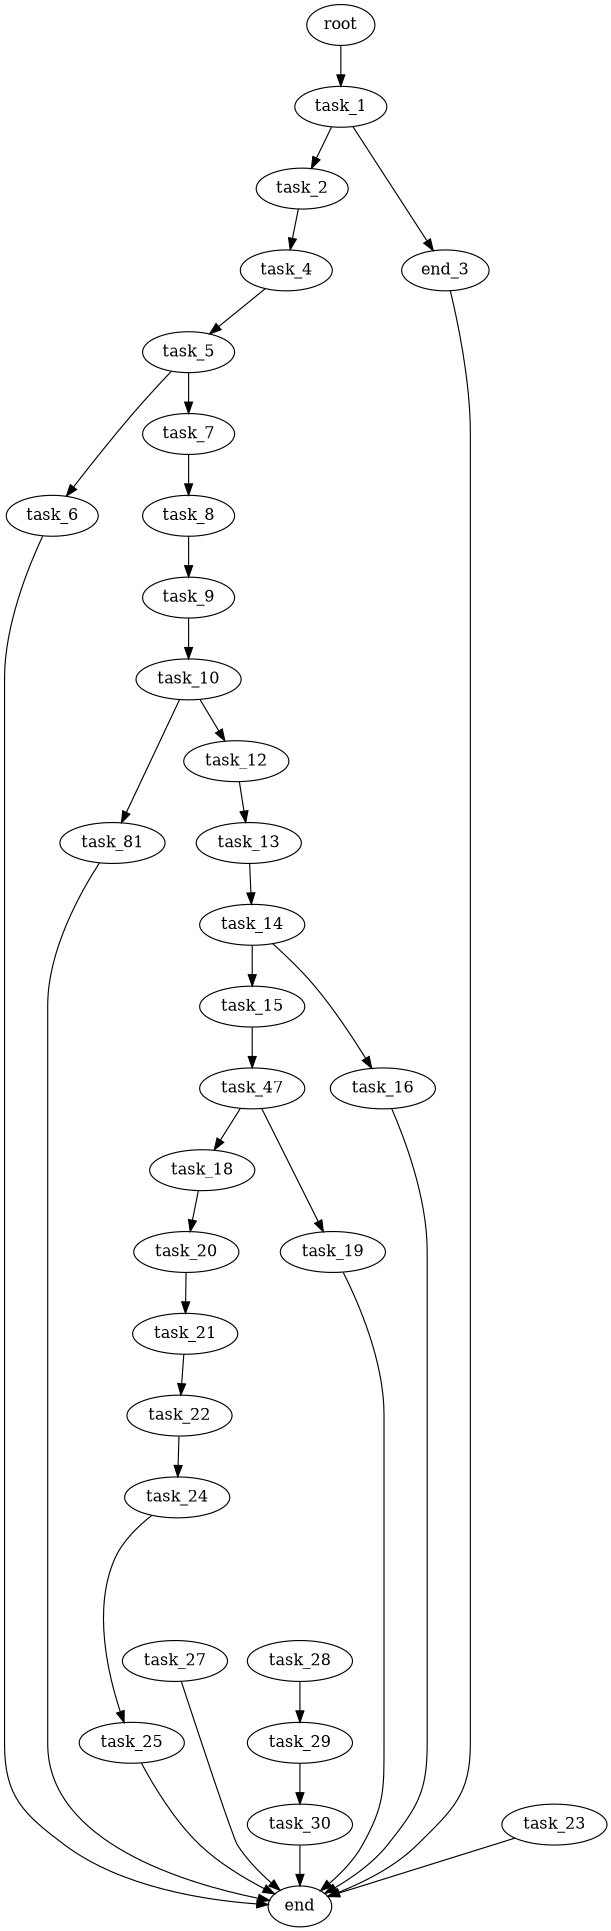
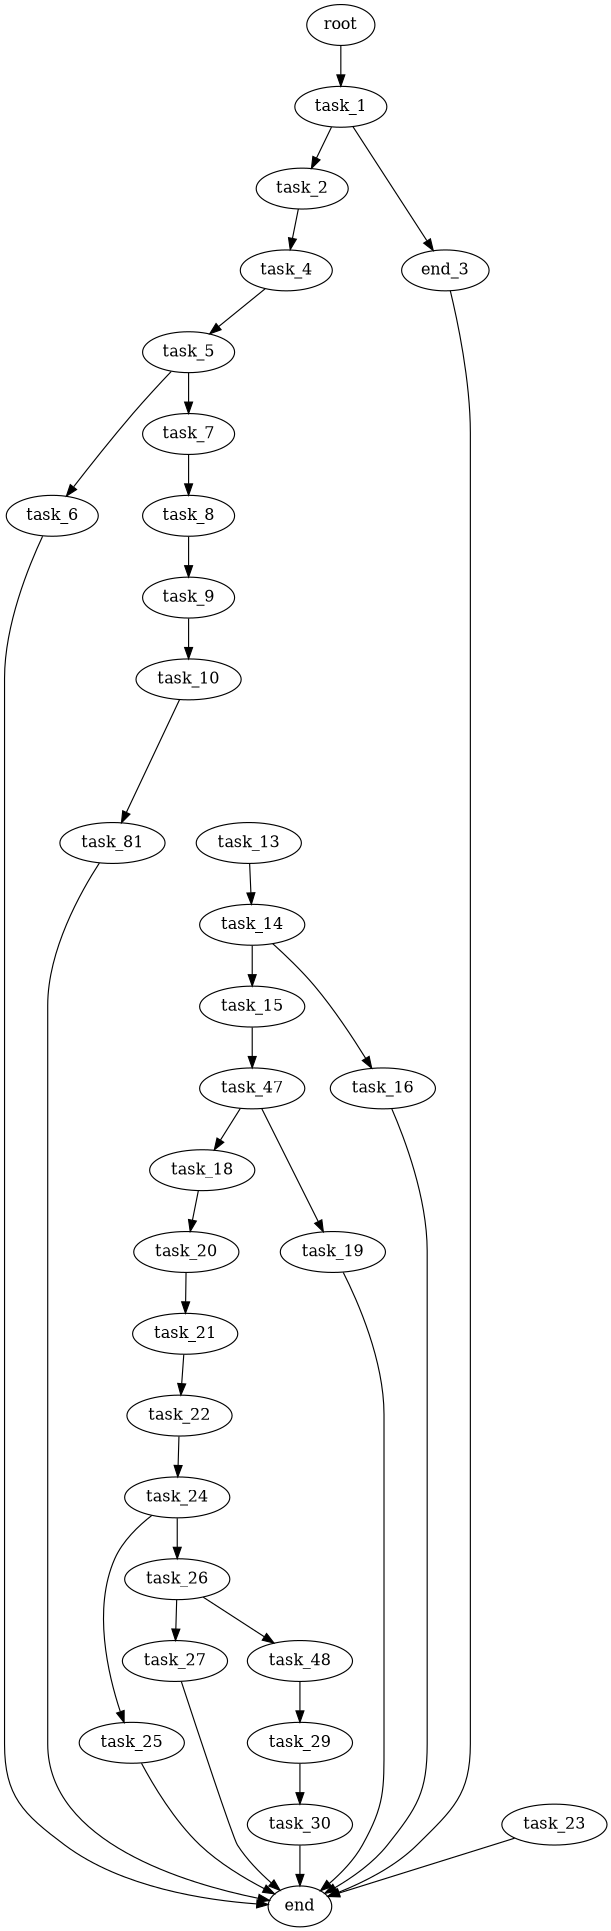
node "task_12": removed
node "task_26": added
node "task_28": label "task_28" -> "task_48"
